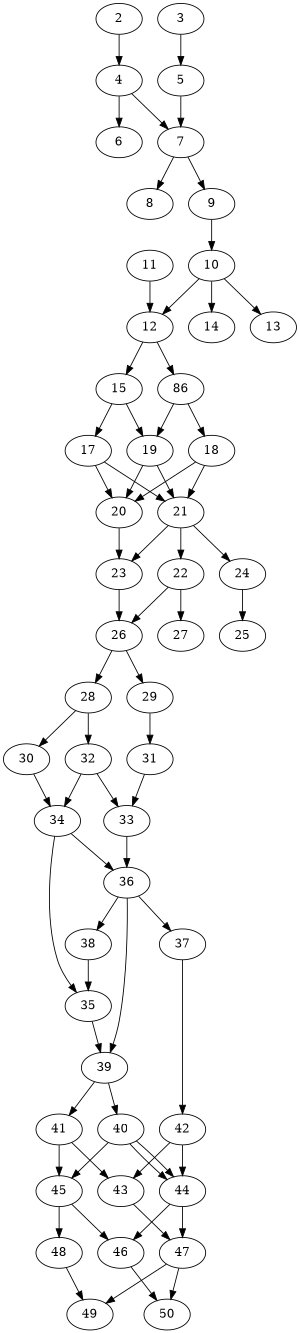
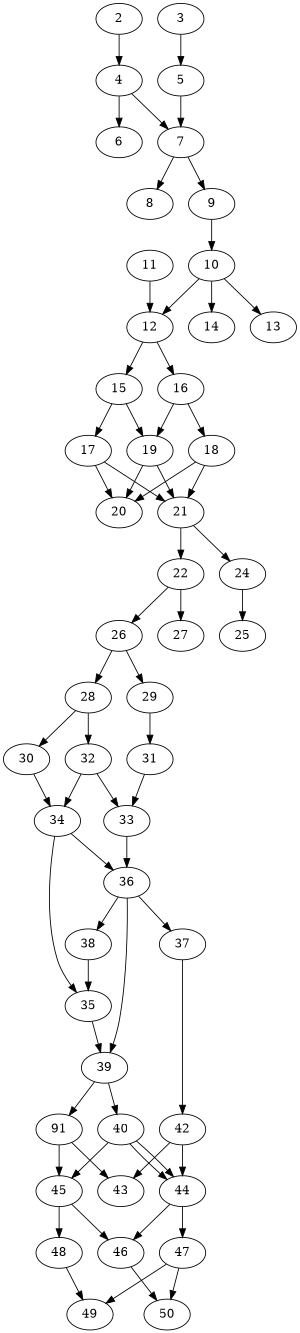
node "86": label "86" -> "16"
node "23": removed
node "41": label "41" -> "91"
edge "43" -> "47": removed
